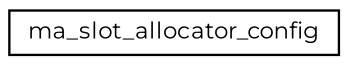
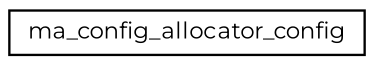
node "ma_slot_allocator_config": label "ma_slot_allocator_config" -> "ma_config_allocator_config"
